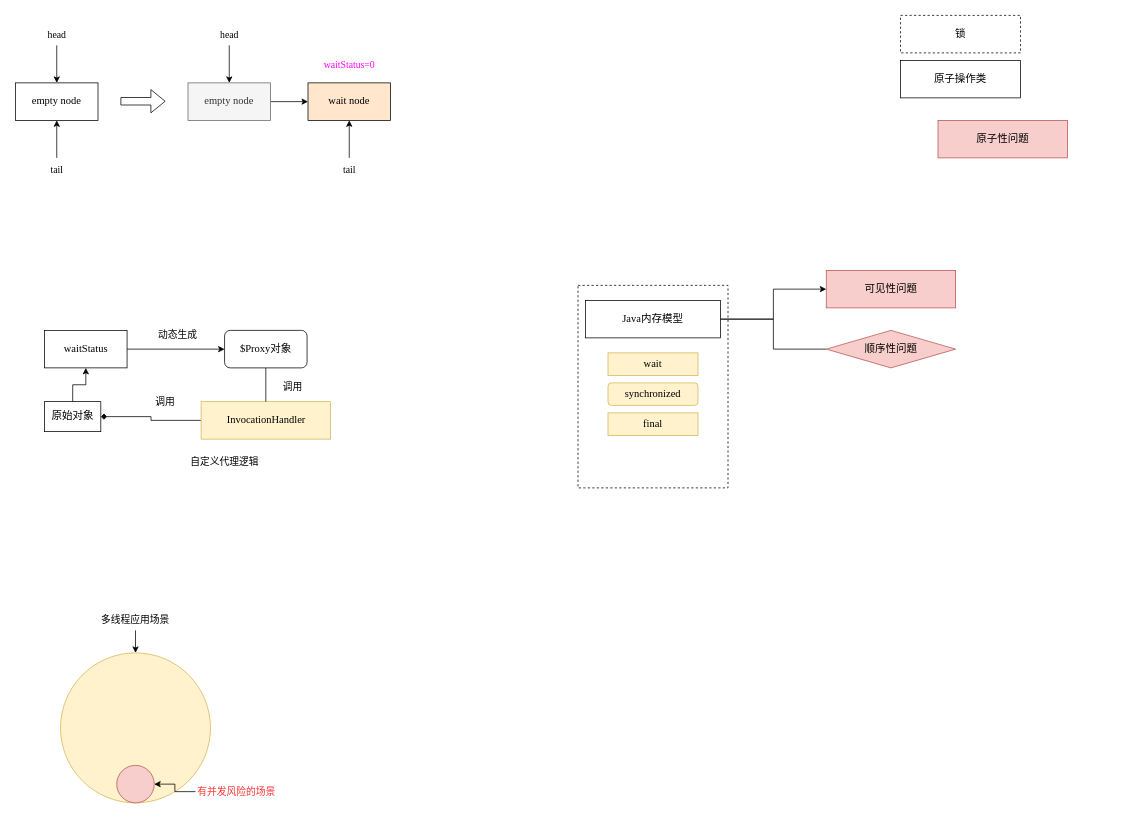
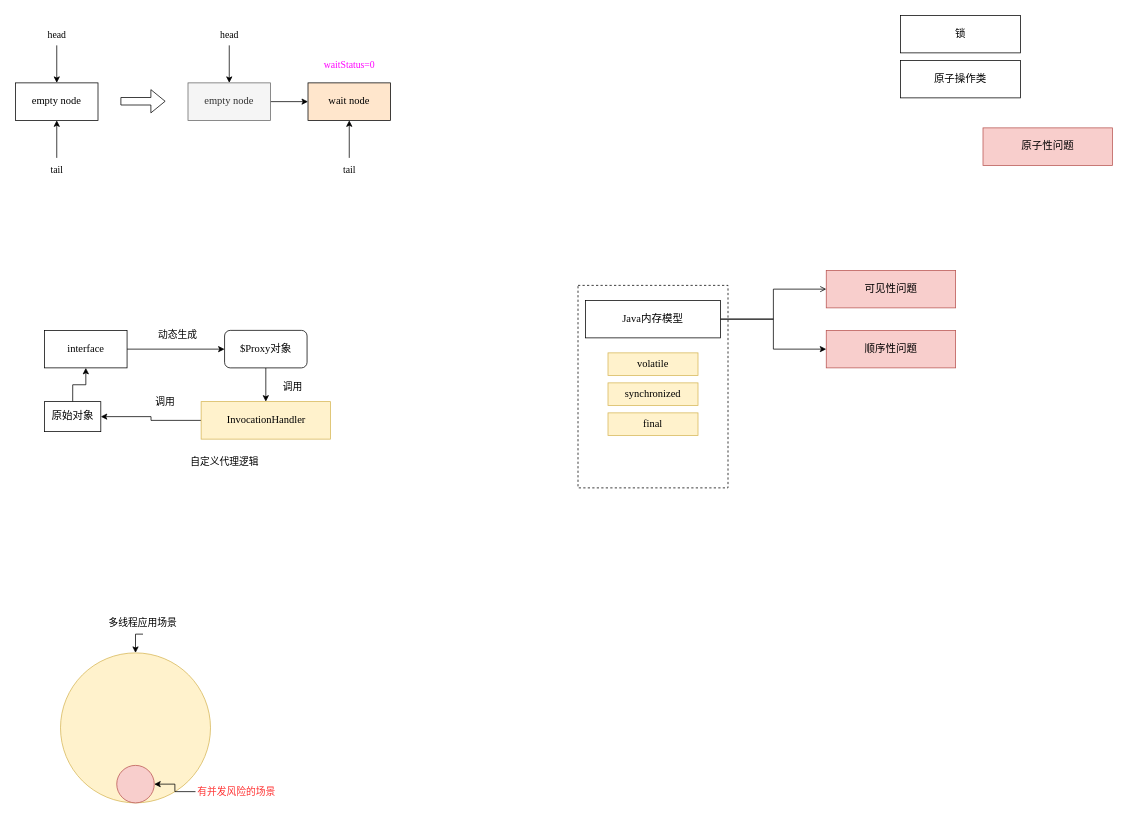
node "锁": style dashed -> solid
node "原子性问题": moved (1003, 139) -> (1048, 147)
edge "Java内存模型" -> "可见性问题": arrowhead classic -> open
node "waitStatus": label "waitStatus" -> "interface"
edge "Java内存模型" -- "顺序性问题": arrowhead none -> classic
node "顺序性问题": shape diamond -> rectangle
node "wait": label "wait" -> "volatile"
node "synchronized": shape rounded rectangle -> rectangle
edge "$Proxy对象" -- "InvocationHandler": arrowhead none -> classic
edge "InvocationHandler" -> "原始对象": arrowhead diamond -> classic
node "多线程应用场景": moved (135, 619) -> (143, 623)
